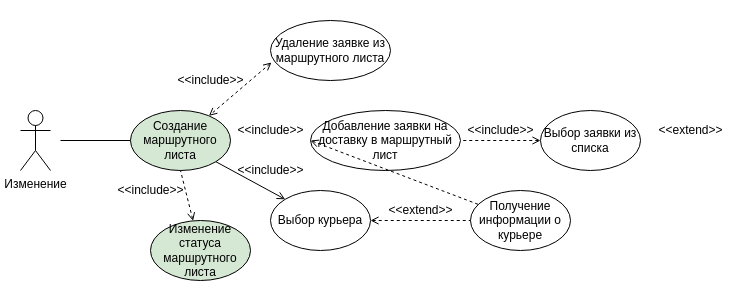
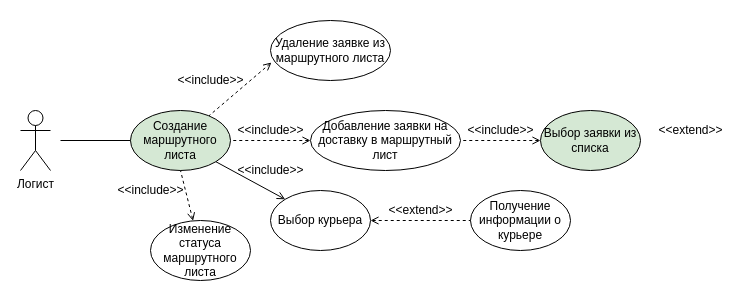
edge "Удаление заявке из маршрутного листа" -- "Создание маршрутного листа": arrowhead open -> none
node "Выбор заявки из списка": fillcolor #ffffff -> #d5e8d4
edge "Получение информации о курьере" -> "Добавление заявки на доставку в маршрутный лист": now "Создание маршрутного листа" -> "Добавление заявки на доставку в маршрутный лист"
node "Изменение": label "Изменение" -> "Логист"
node "Изменение статуса маршрутного листа": fillcolor #d5e8d4 -> #ffffff
